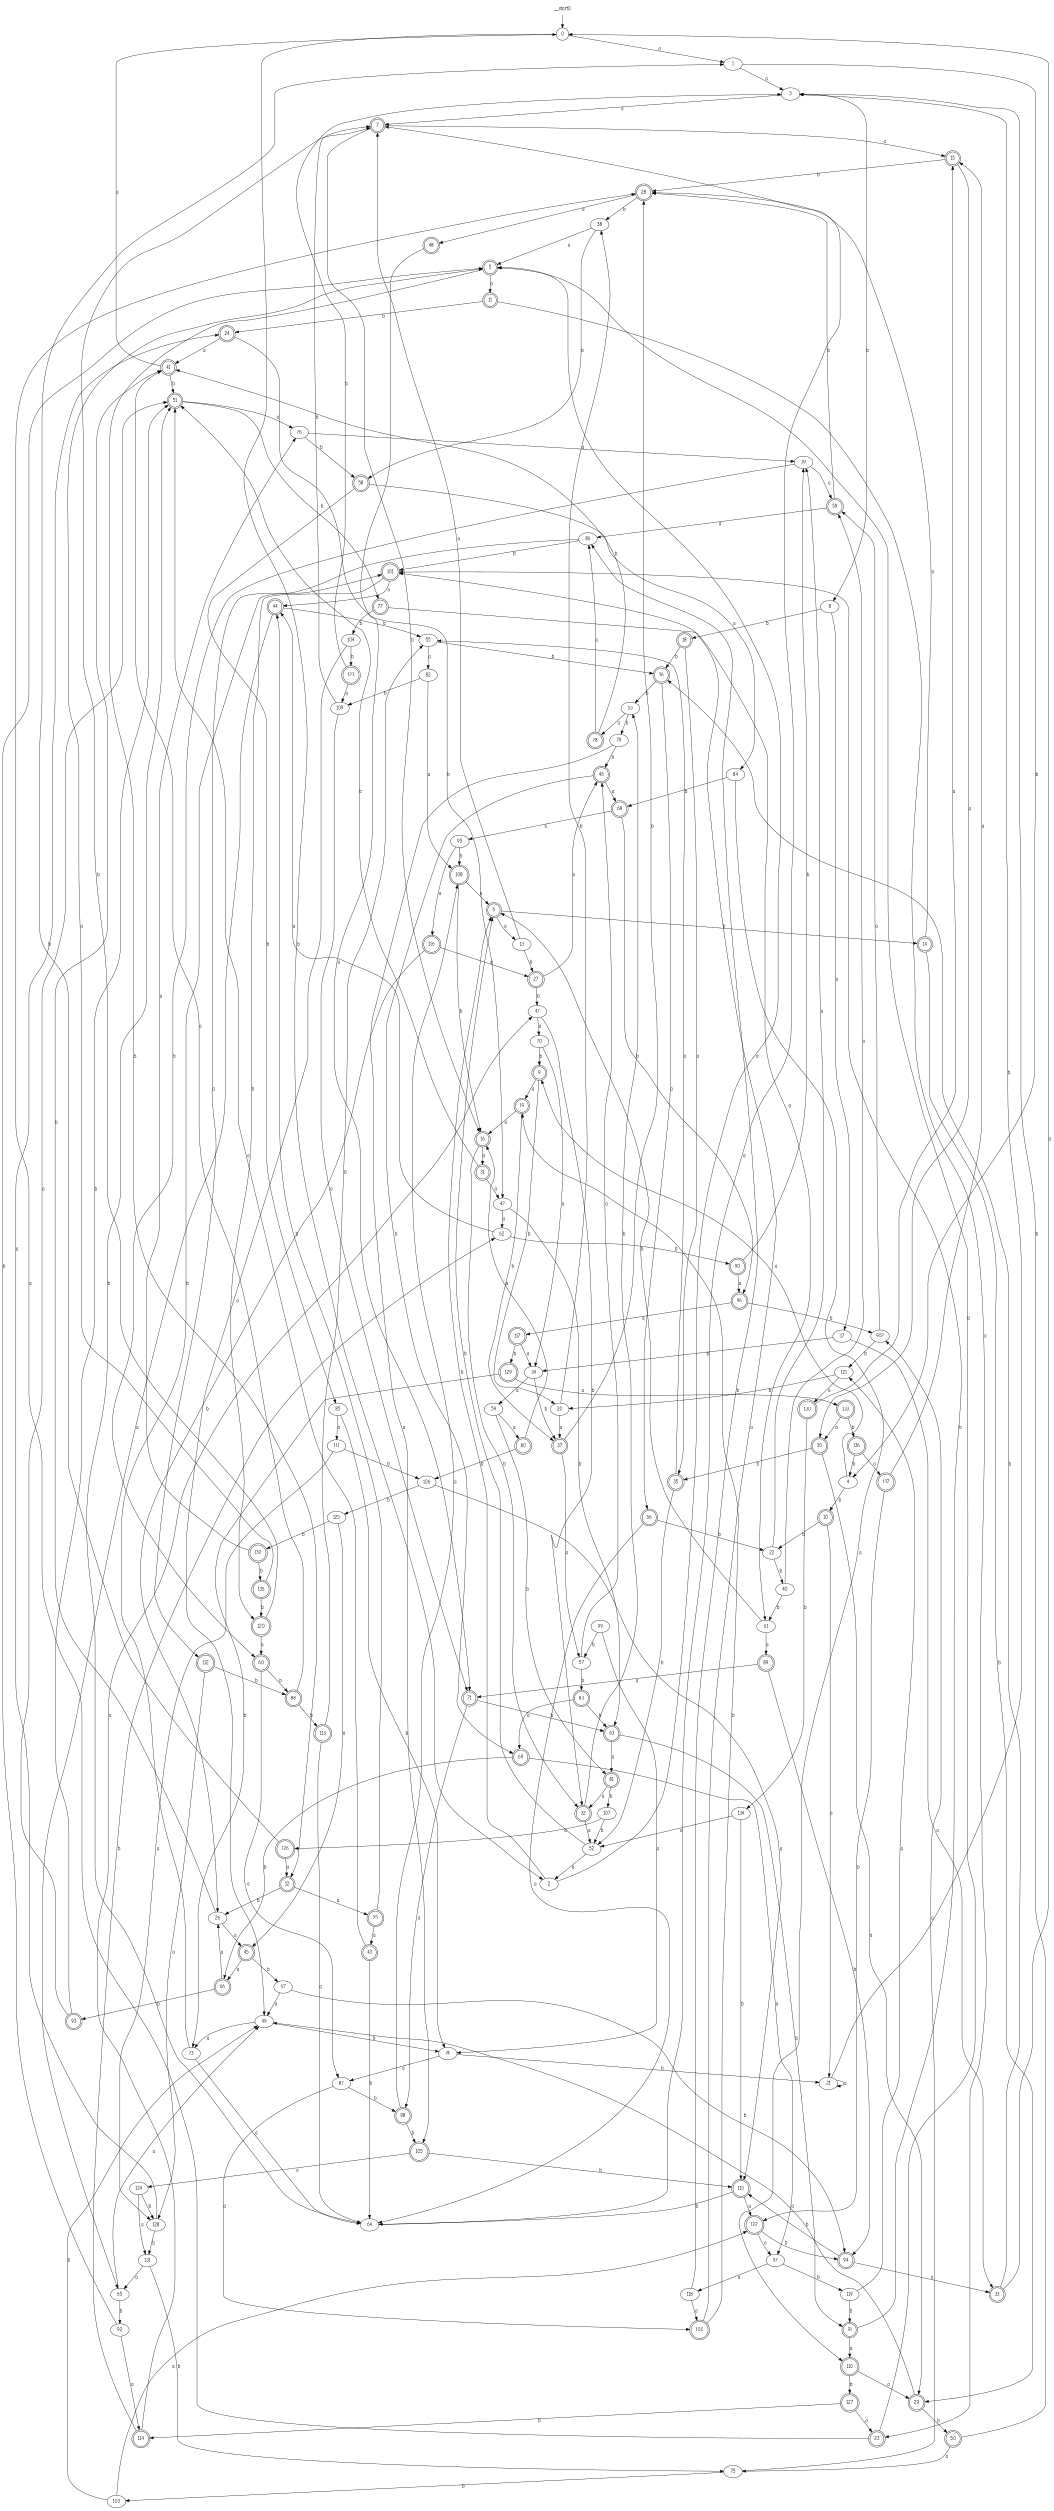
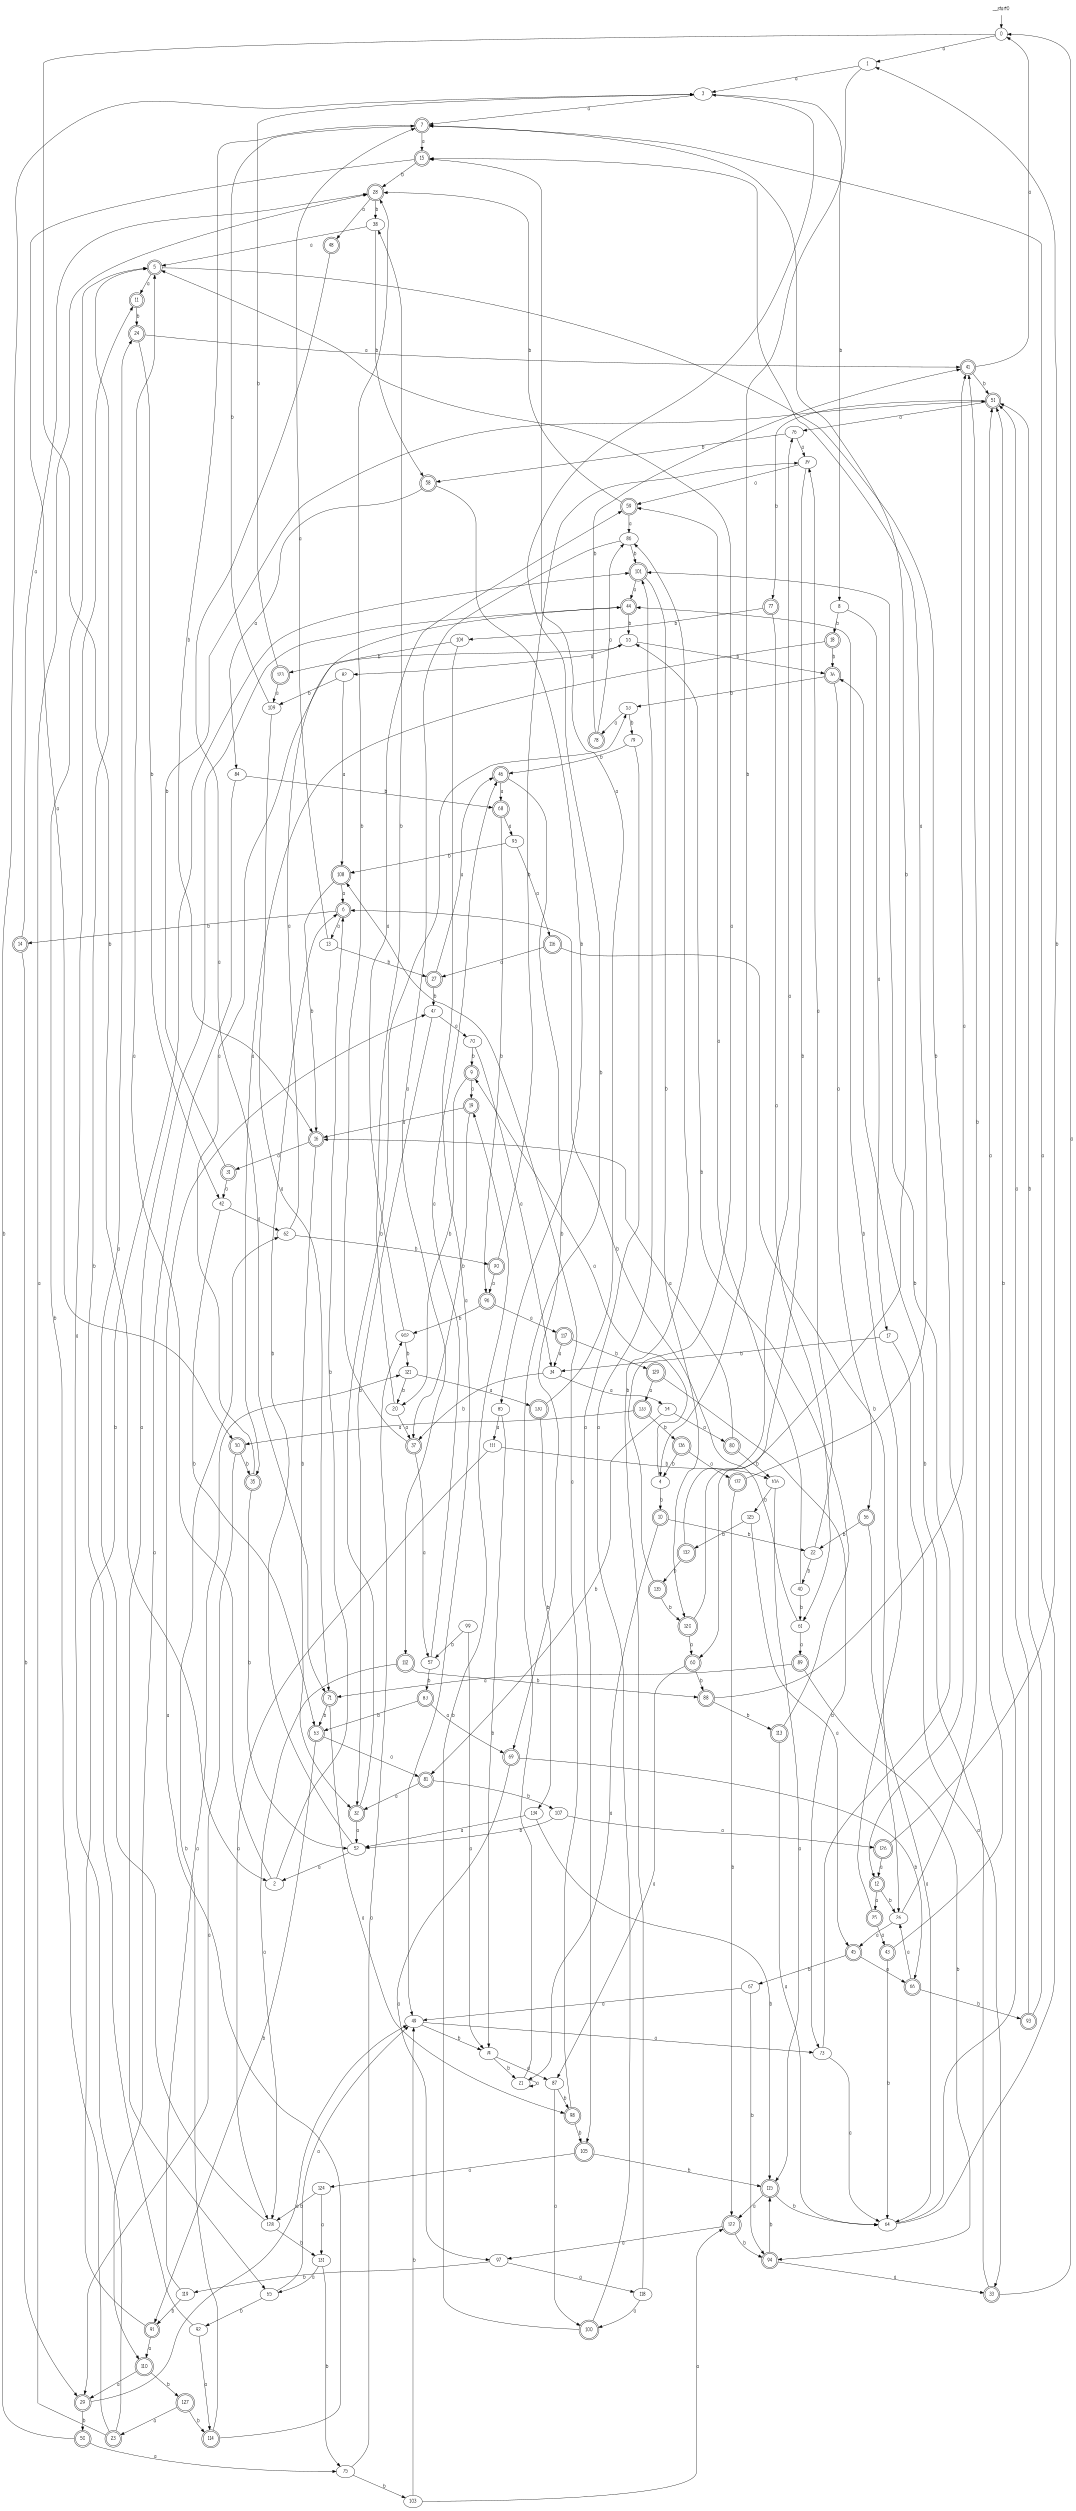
edge "11" -> "23": reversed
